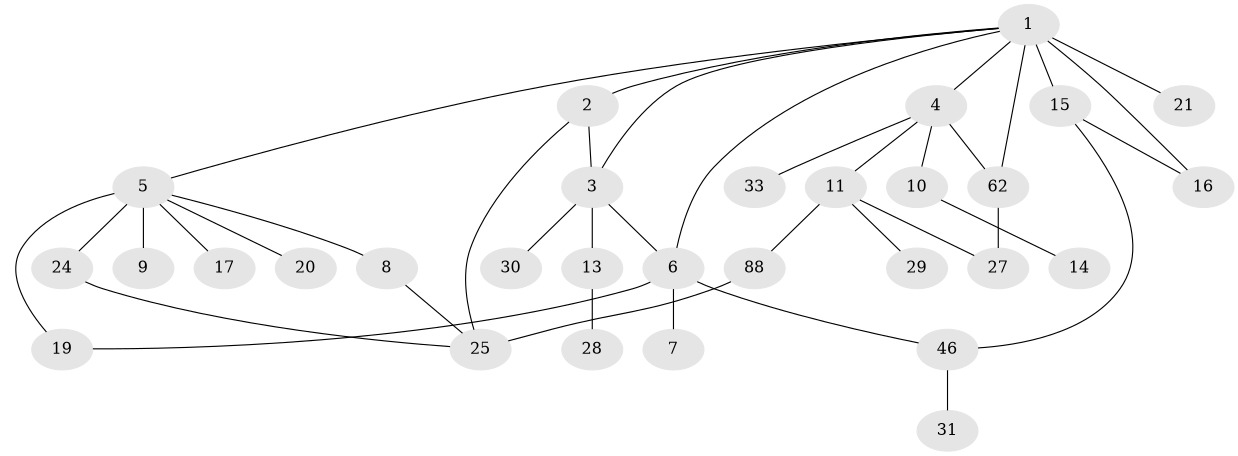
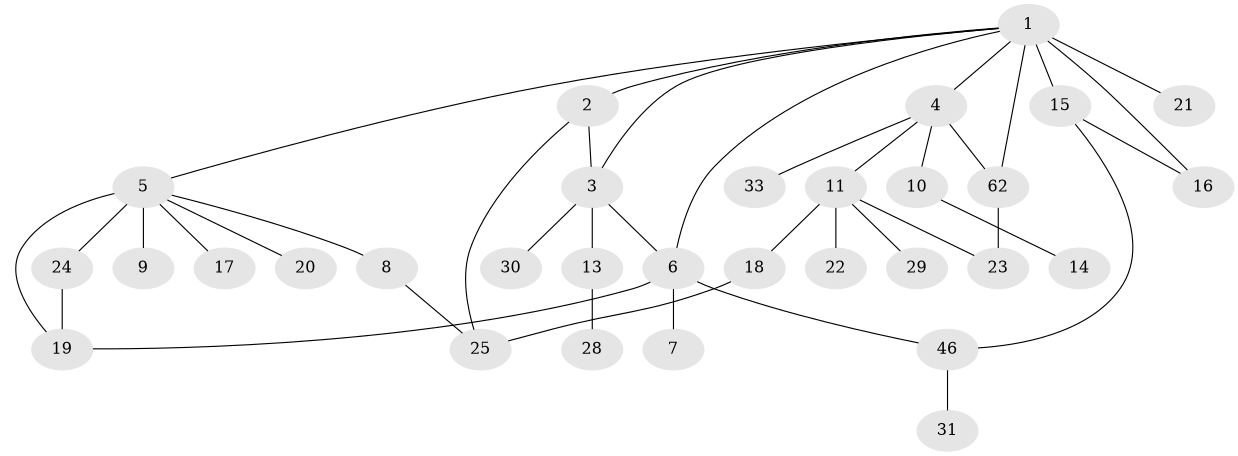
node "88": label "88" -> "18"
node "22": added
node "27": label "27" -> "23"
edge "24" -- "25": now "24" -- "19"
